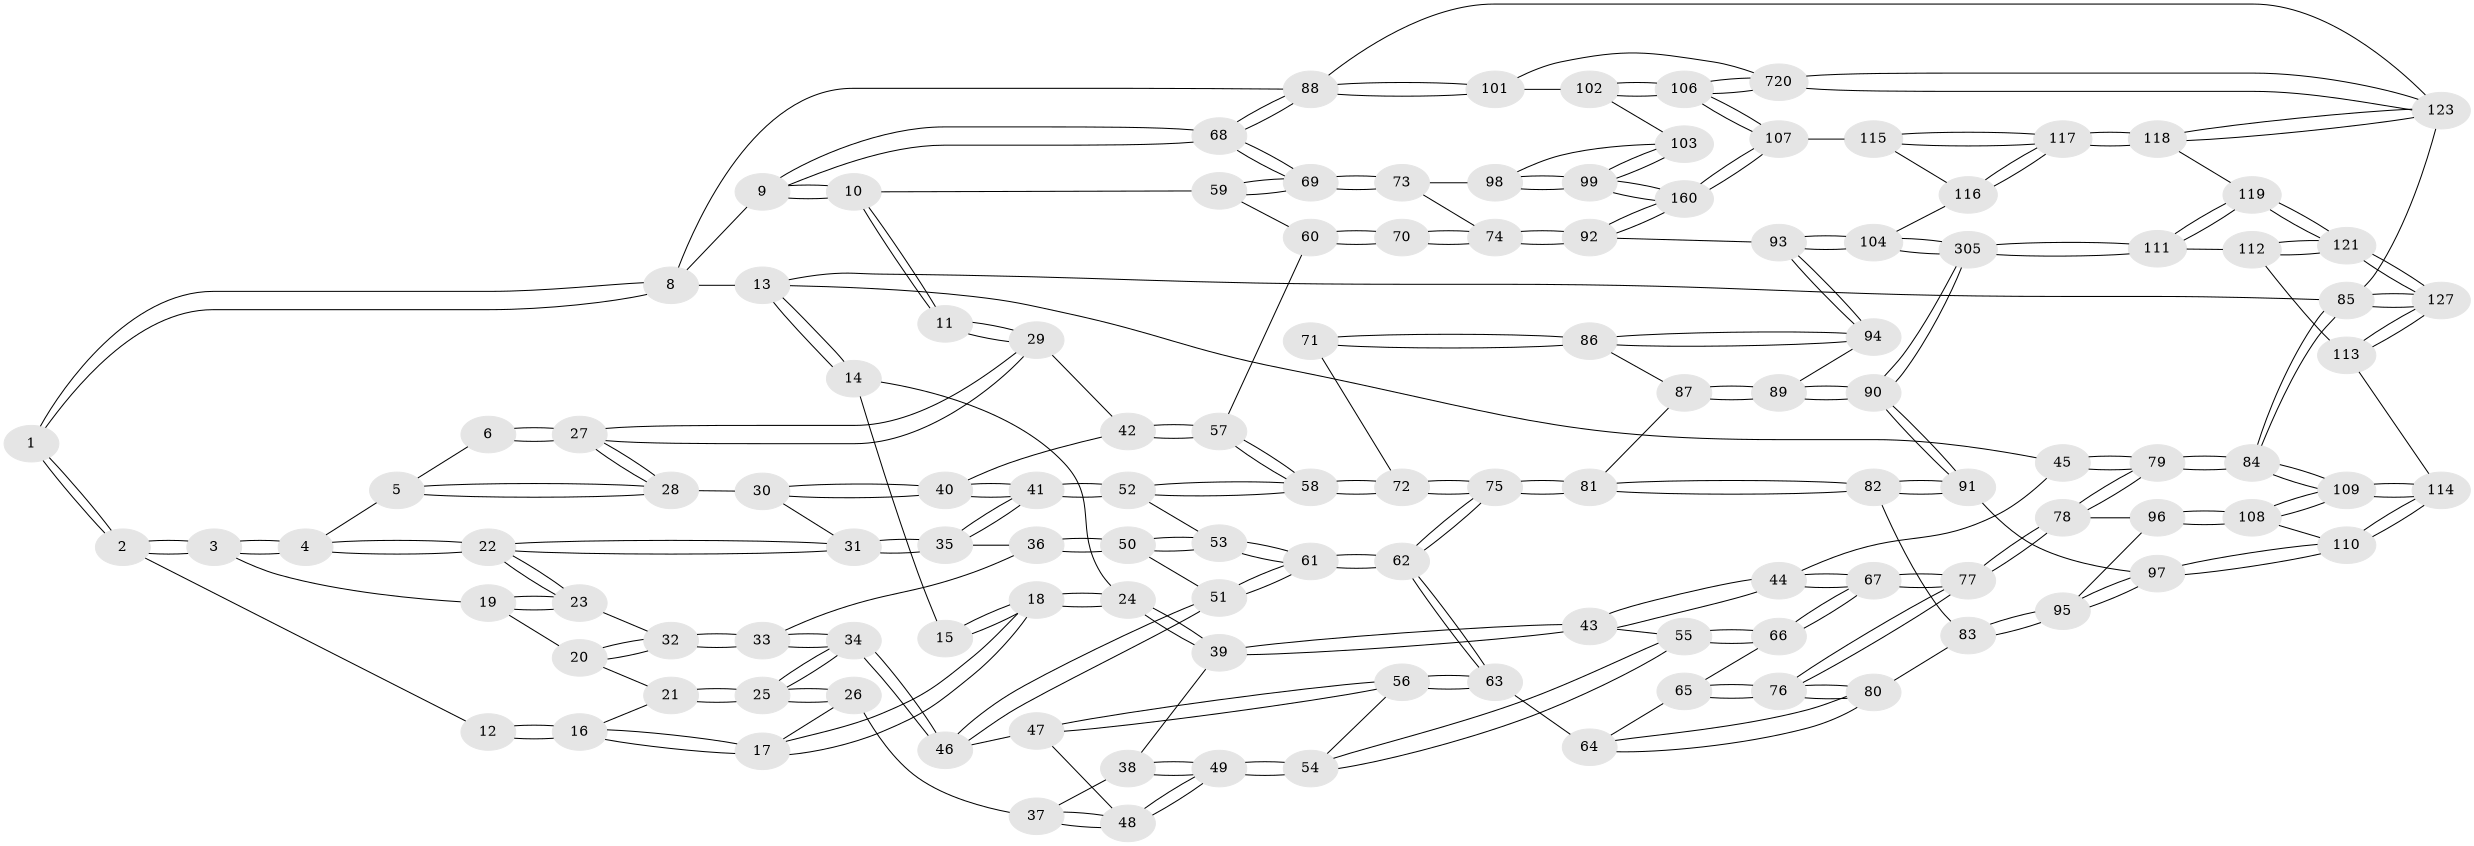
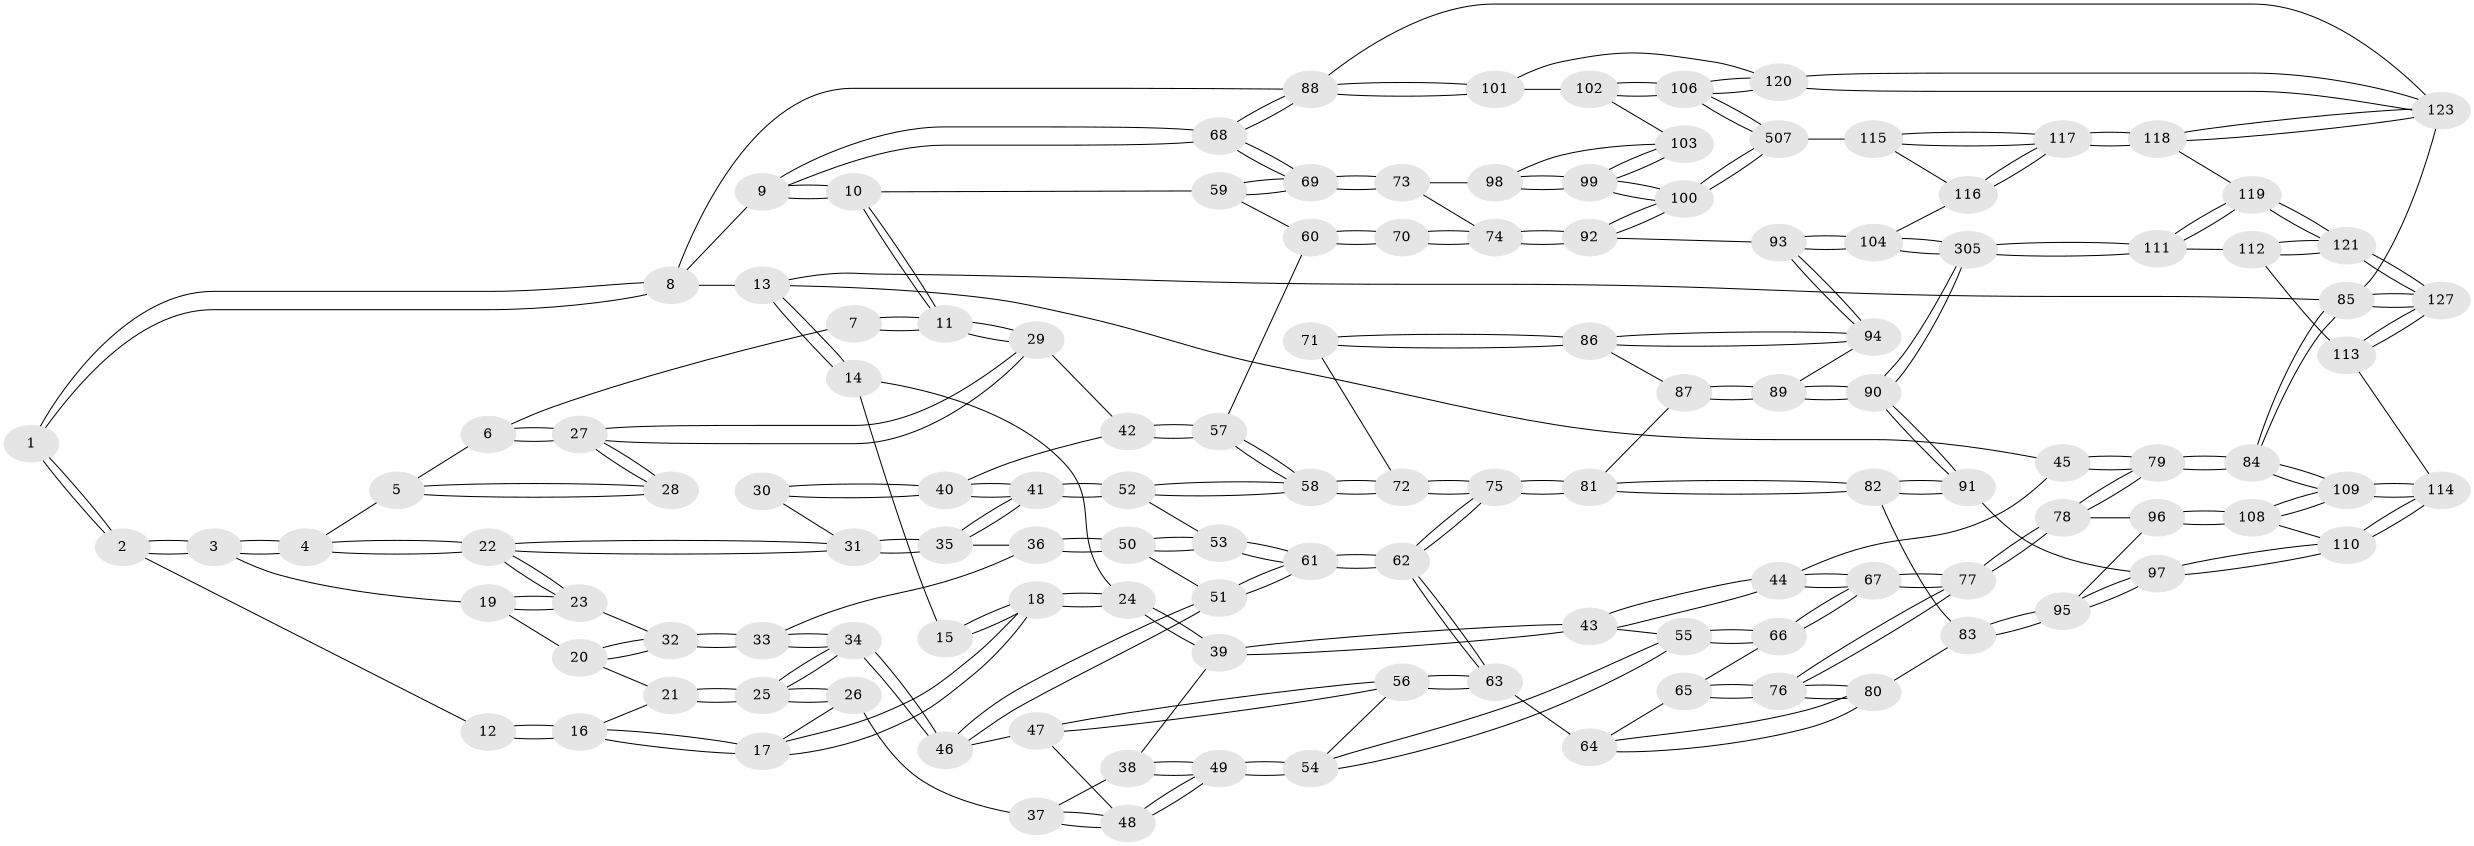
node "720": label "720" -> "120"
node "107": label "107" -> "507"
node "160": label "160" -> "100"
node "7": added
edge "28" -- "30": removed
